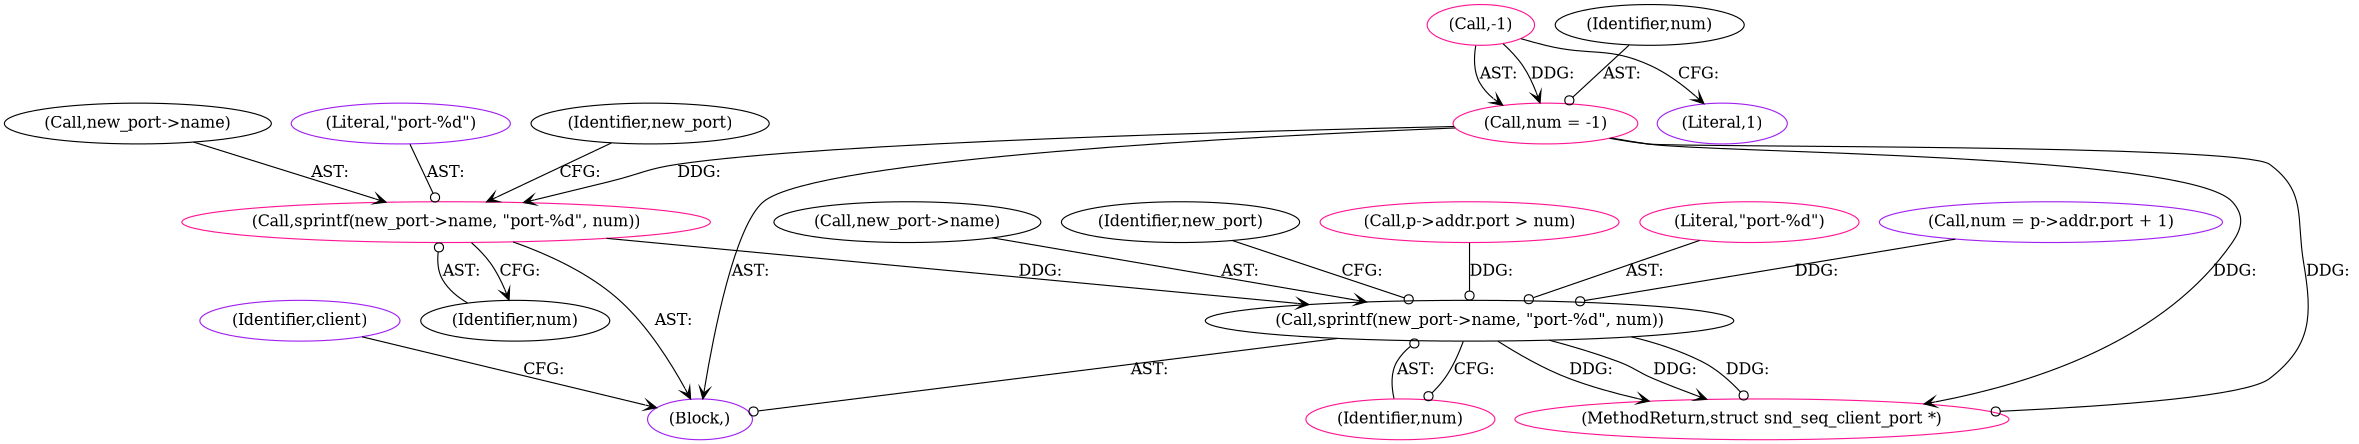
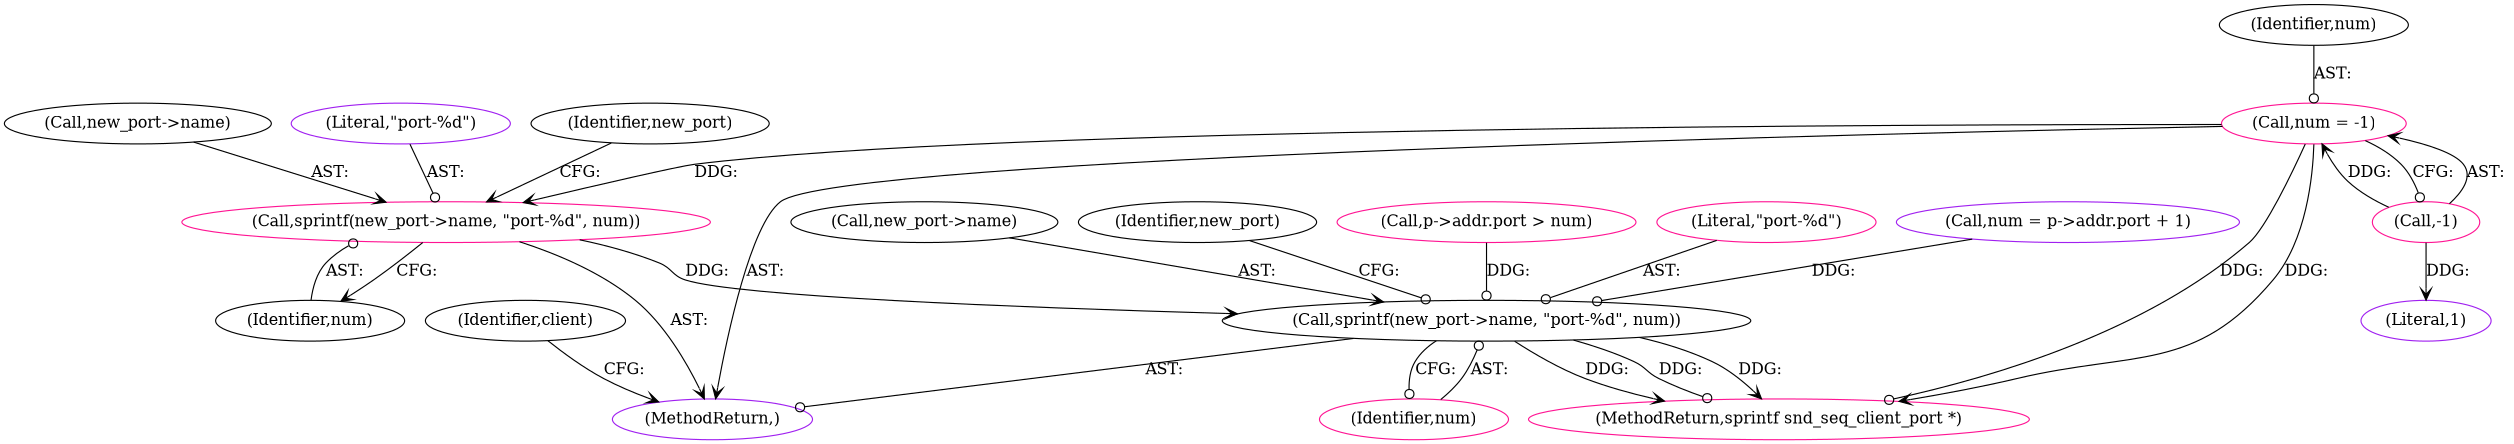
edge "(Call,-1)" -> "(Literal,1)": label "CFG: " -> "DDG: "
edge "(Call,num = -1)" -> "(Call,-1)": added, label "CFG:"
node "(Identifier,client)": color purple -> black
node "(Block,)": label "(Block,)" -> "(MethodReturn,)"
node "(MethodReturn,struct snd_seq_client_port *)": label "(MethodReturn,struct snd_seq_client_port *)" -> "(MethodReturn,sprintf snd_seq_client_port *)"
